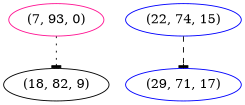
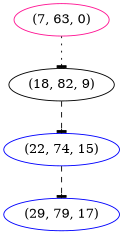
node "(7, 93, 0)": label "(7, 93, 0)" -> "(7, 63, 0)"
node "(29, 71, 17)": label "(29, 71, 17)" -> "(29, 79, 17)"
edge "(18, 82, 9)" -> "(22, 74, 15)": added
